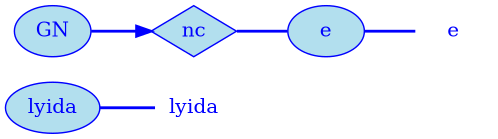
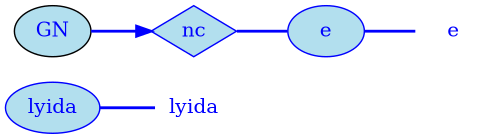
node "GN": color blue -> black
